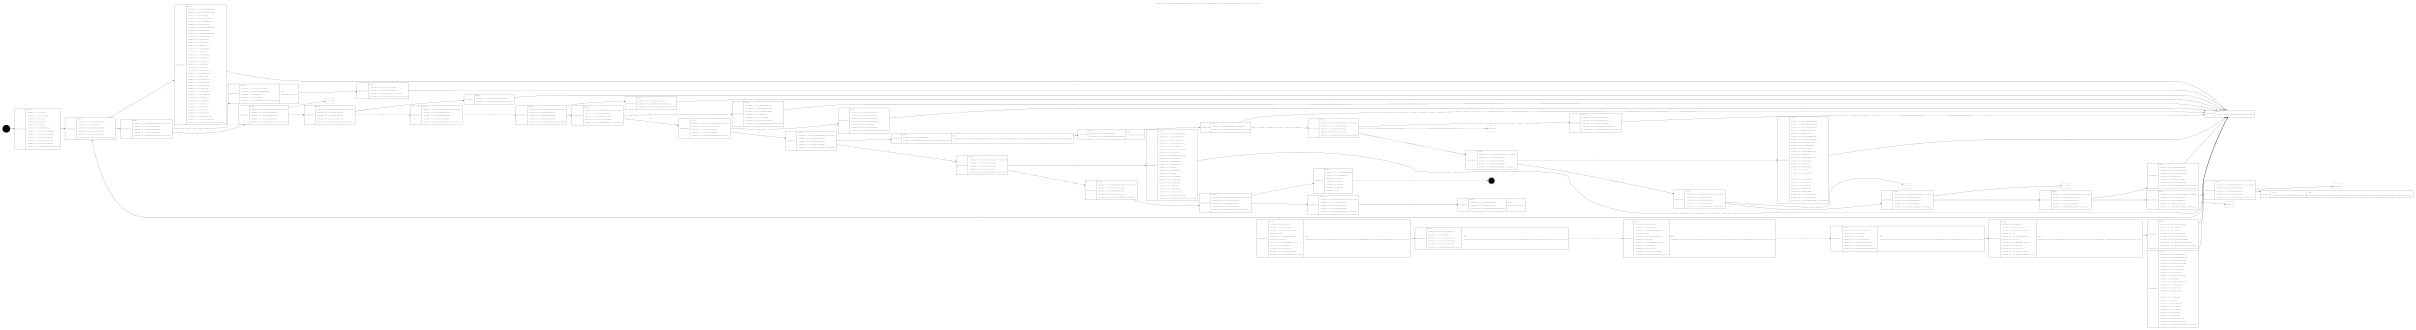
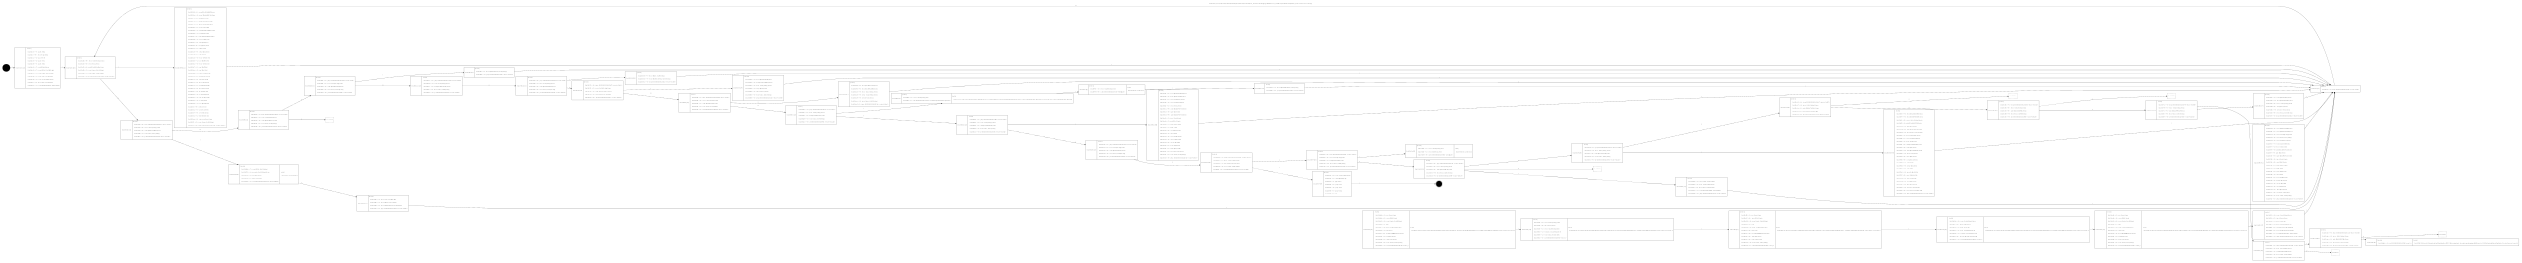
edge "0x401f7d [12]" -> "0x401c10 [25]": now "0x401bf7 [25]" -> "0x401c10 [25]"
